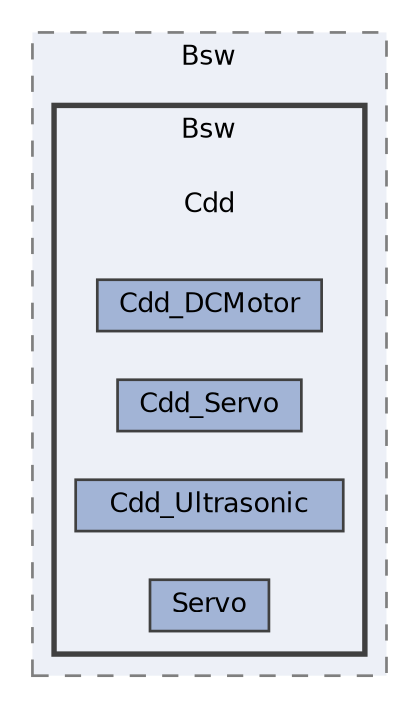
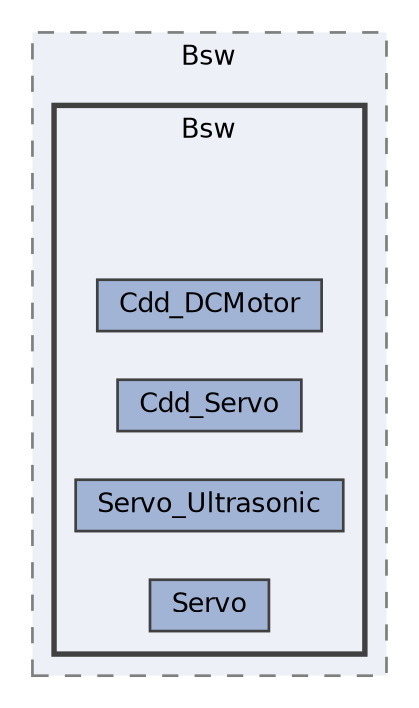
node "Cdd": removed
node "Cdd_Ultrasonic": label "Cdd_Ultrasonic" -> "Servo_Ultrasonic"
